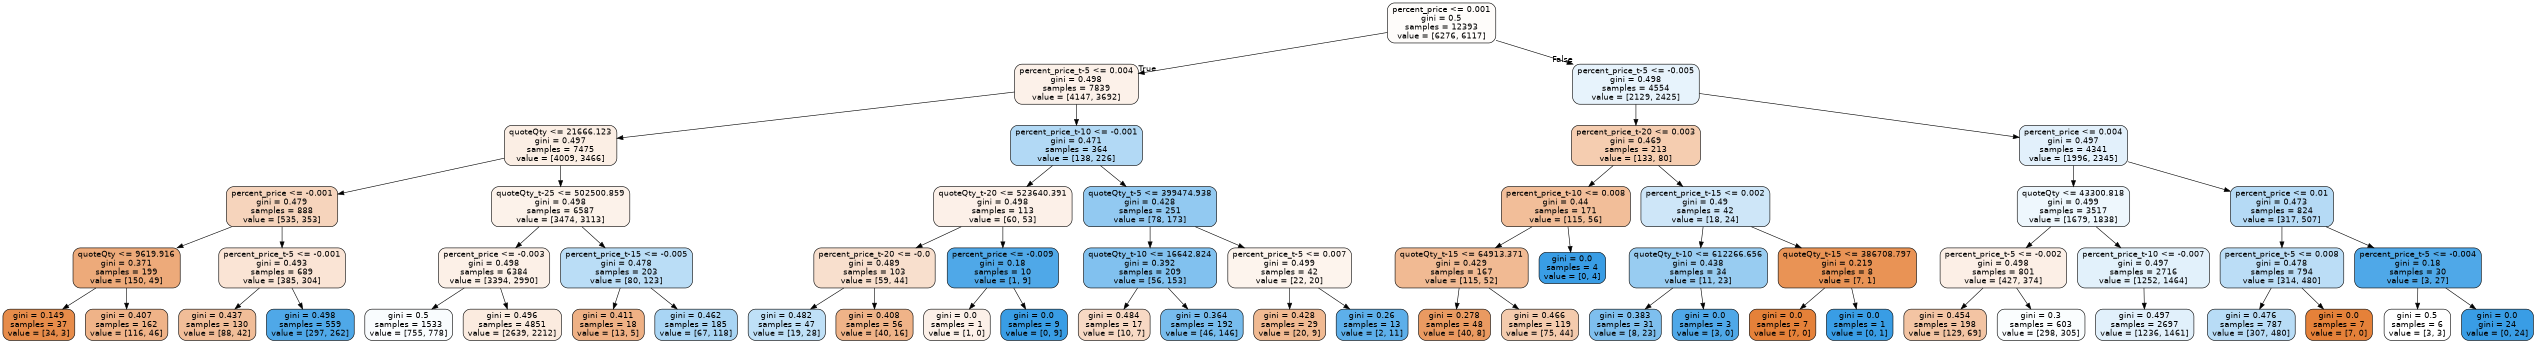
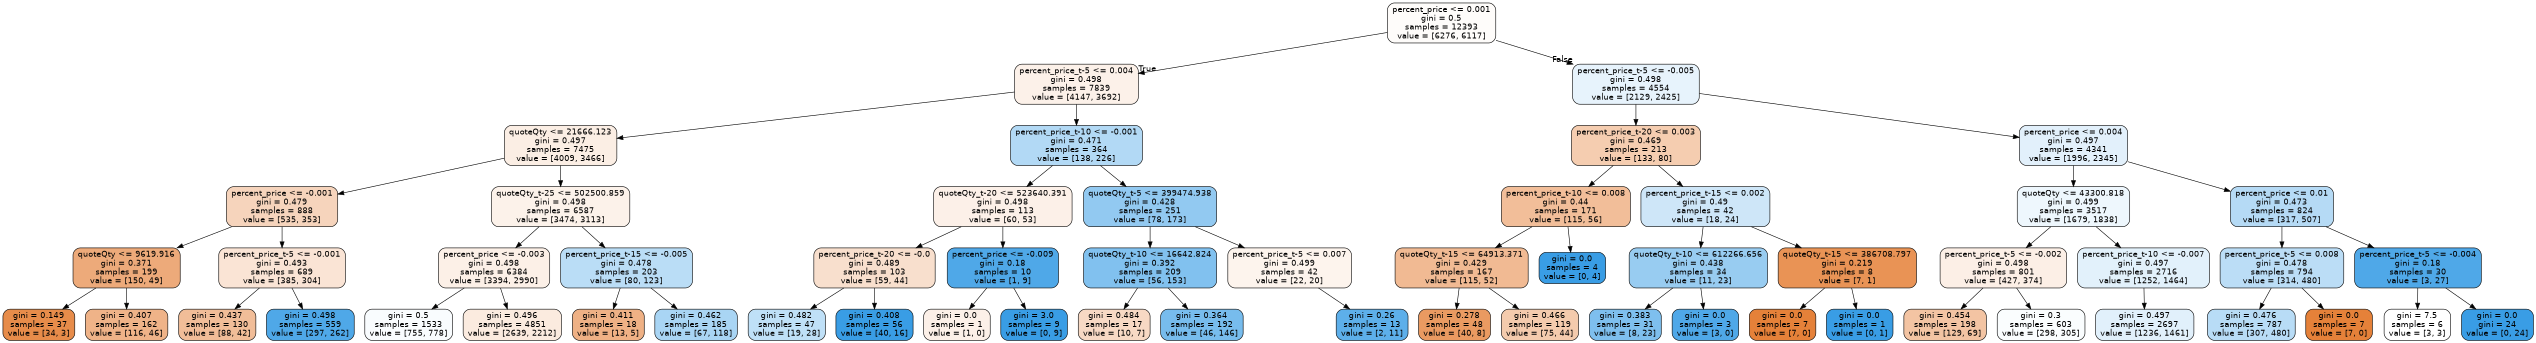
node "gini = 0.408 samples = 56 value = [40, 16]": fillcolor #efb388 -> #399de5
node "gini = 0.0 samples = 9 value = [0, 9]": label "gini = 0.0 samples = 9 value = [0, 9]" -> "gini = 3.0 samples = 9 value = [0, 9]"
node "gini = 0.428 samples = 29 value = [20, 9]": removed
node "gini = 0.5 samples = 6 value = [3, 3]": label "gini = 0.5 samples = 6 value = [3, 3]" -> "gini = 7.5 samples = 6 value = [3, 3]"
